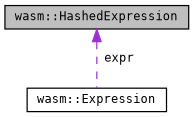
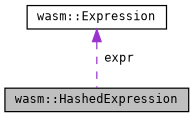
edge "wasm::Expression" -> "wasm::HashedExpression": reversed
